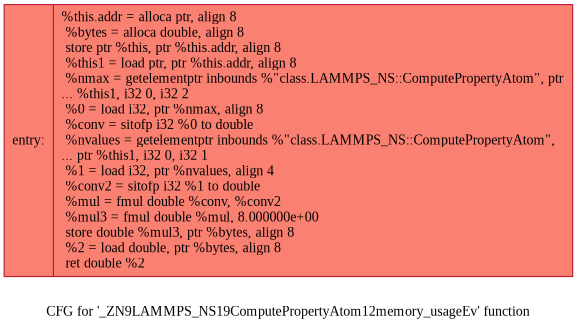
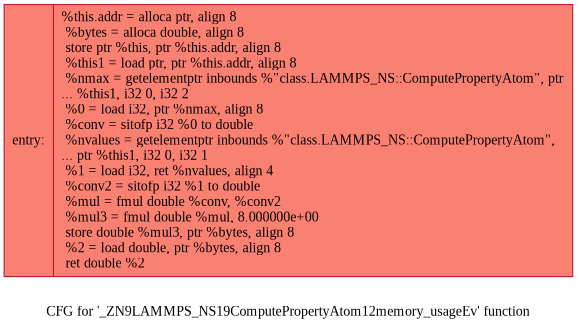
node "entry:": text "%1 = load i32, ptr %nvalues, align 4" -> "%1 = load i32, ret %nvalues, align 4"
